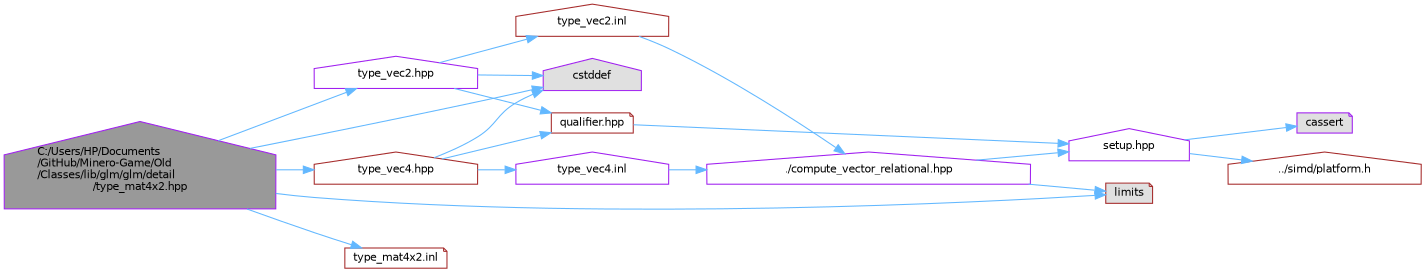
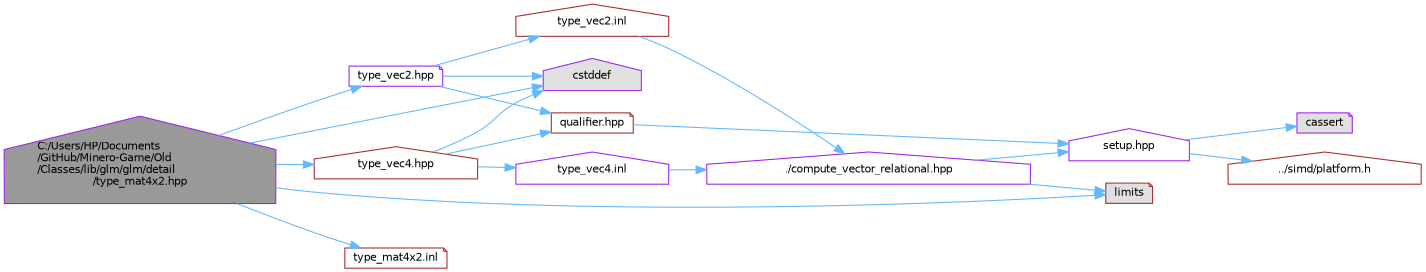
node "type_vec2.hpp": shape house -> note
